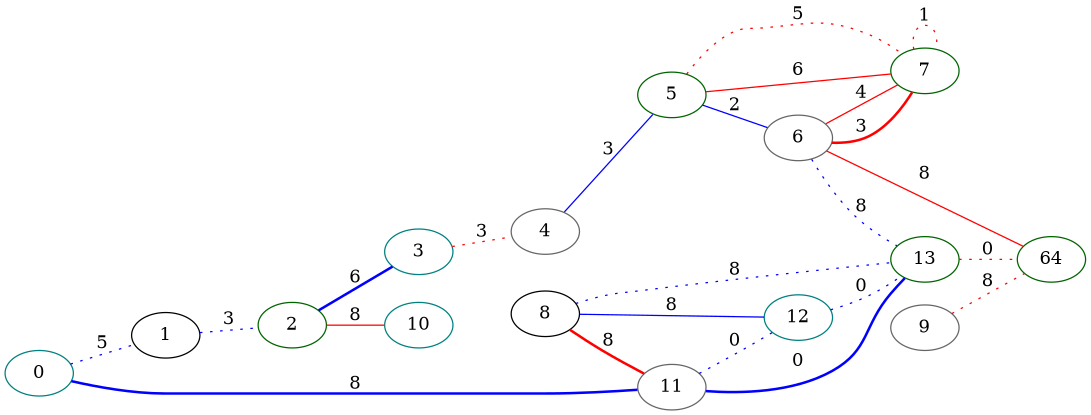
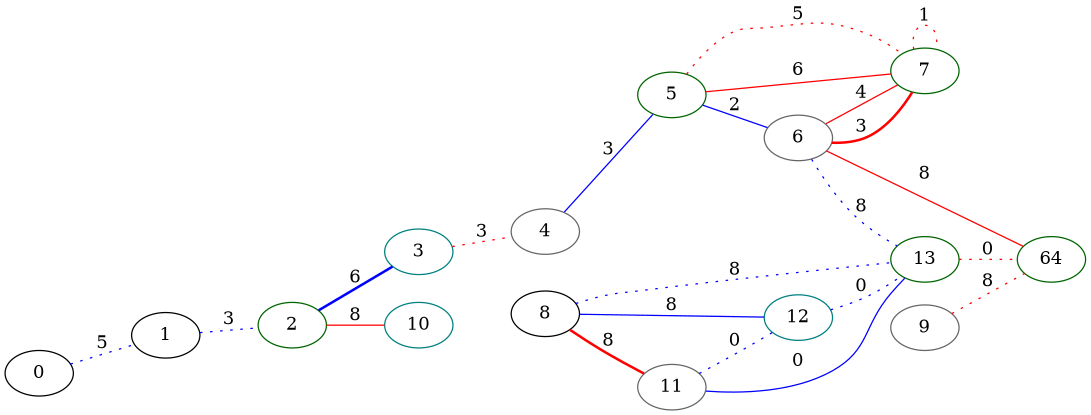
node "0": color teal -> black
edge "13" -- "11": style bold -> solid
edge "0" -- "11": removed, label "8"
